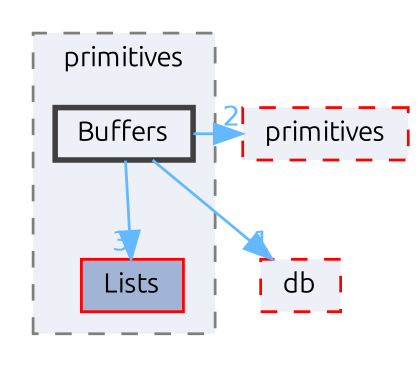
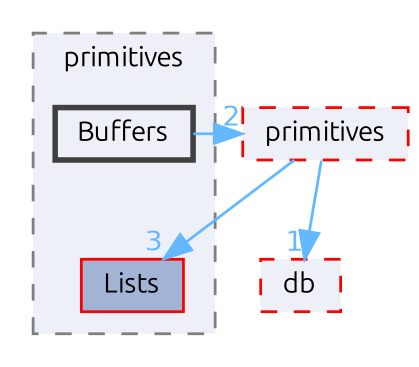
edge "Buffers" -> "Lists": now "primitives" -> "Lists"
edge "Buffers" -> "db": now "primitives" -> "db"
